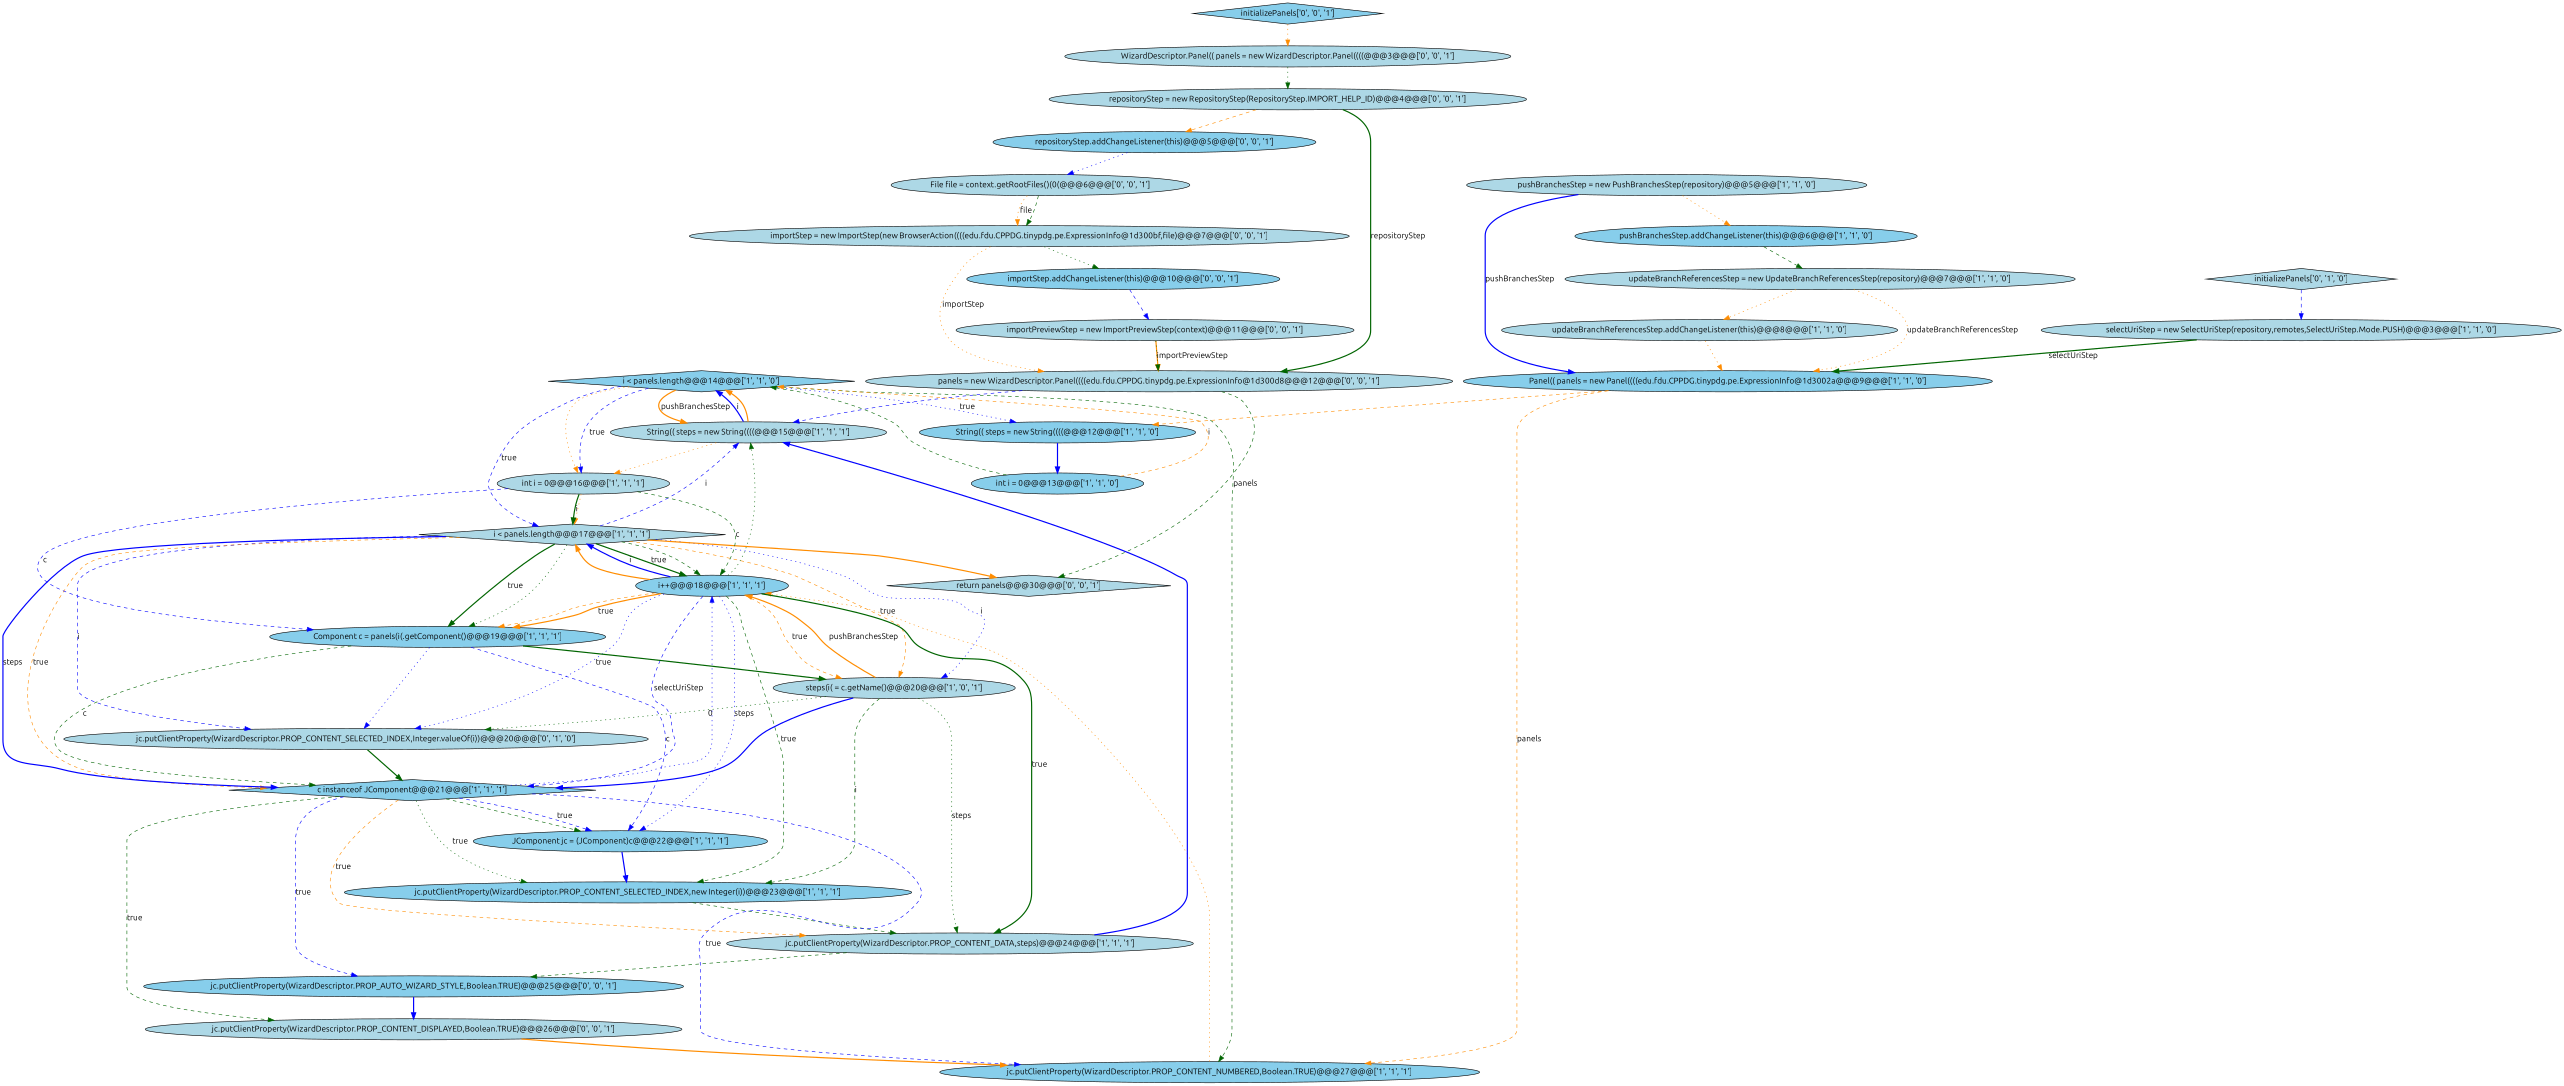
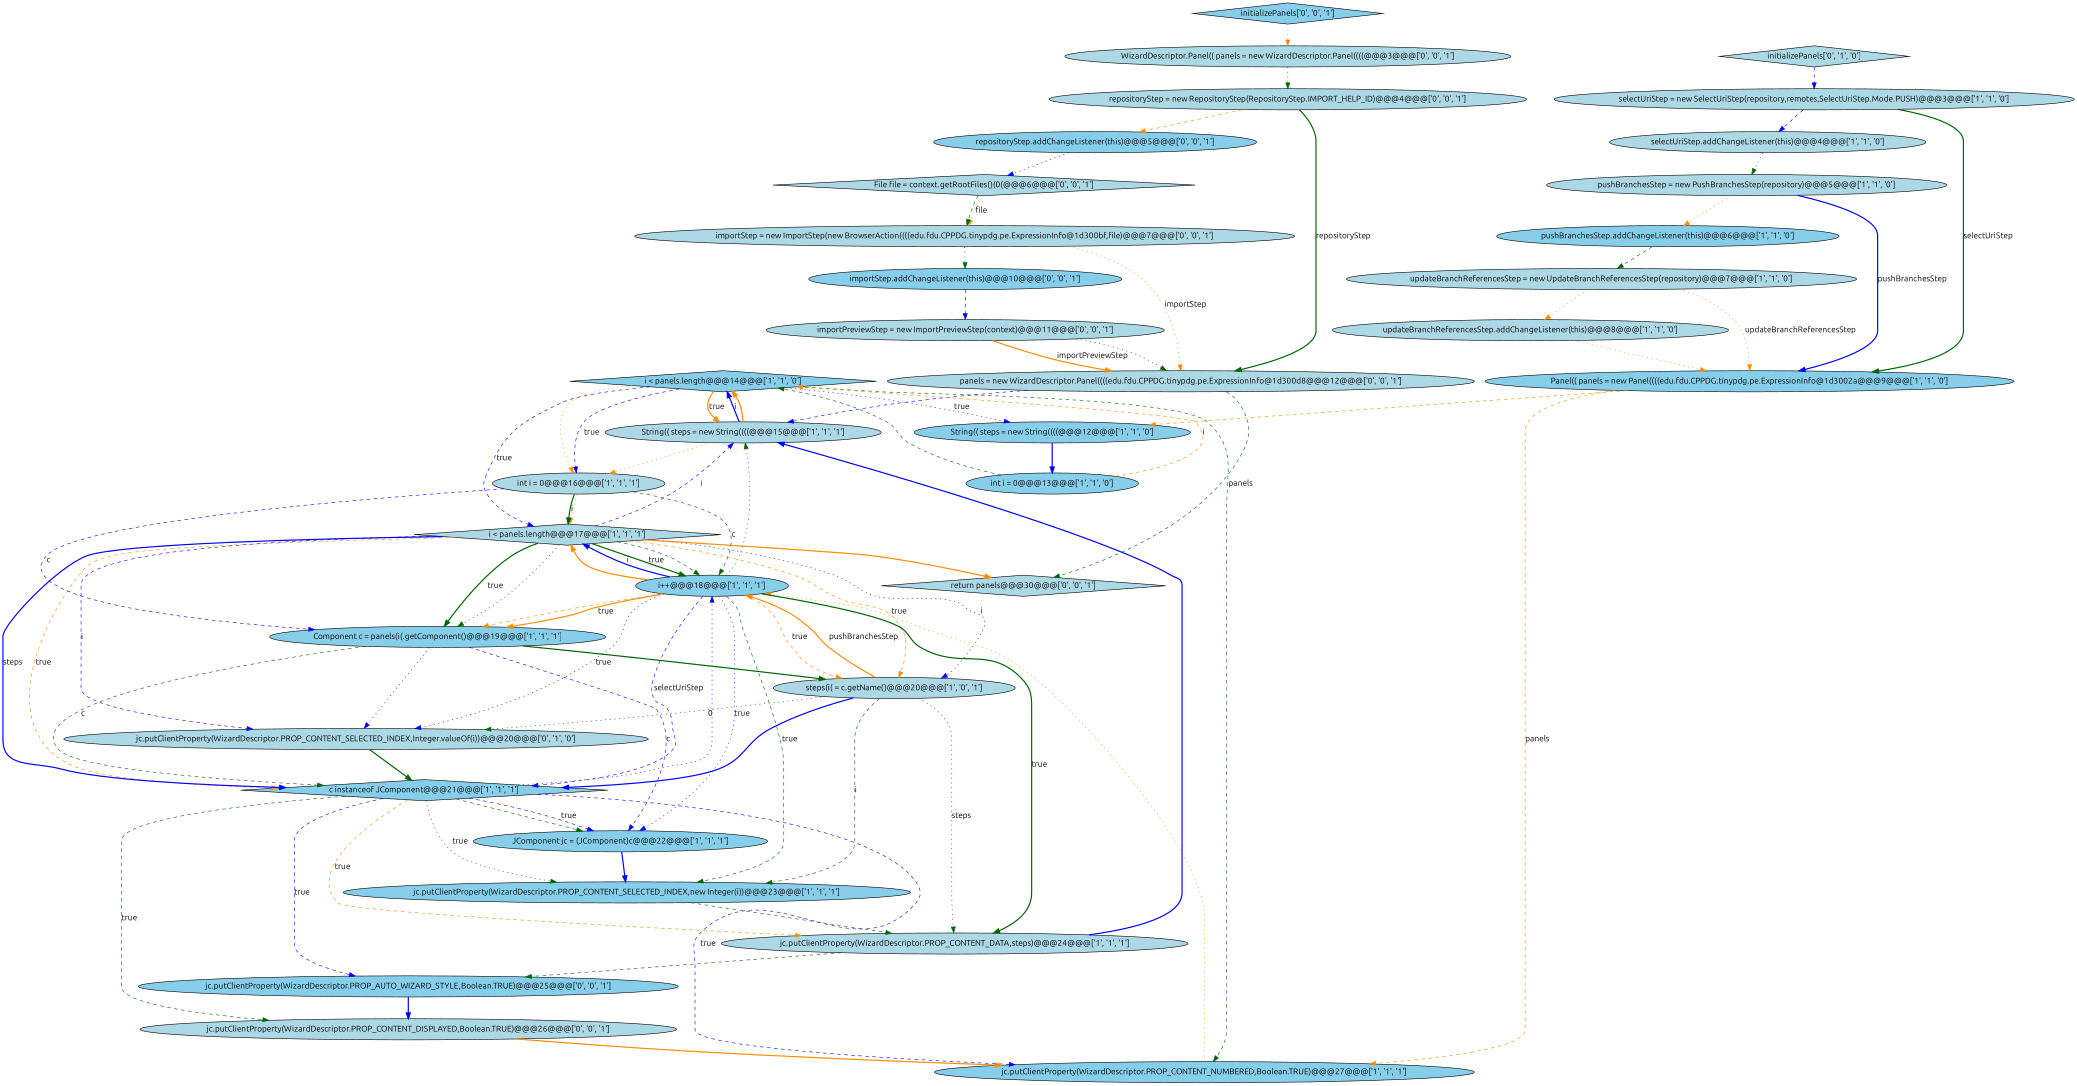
node "selectUriStep.addChangeListener(this)@@@4@@@['1', '1', '0']": added
node "File file = context.getRootFiles()(0(@@@6@@@['0', '0', '1']": shape ellipse -> diamond
edge "i < panels.length@@@14@@@['1', '1', '0']" -> "String(( steps = new String((((@@@15@@@['1', '1', '1']": label "pushBranchesStep" -> "true"
edge "i++@@@18@@@['1', '1', '1']" -> "JComponent jc = (JComponent)c@@@22@@@['1', '1', '1']": label "steps" -> "true"
